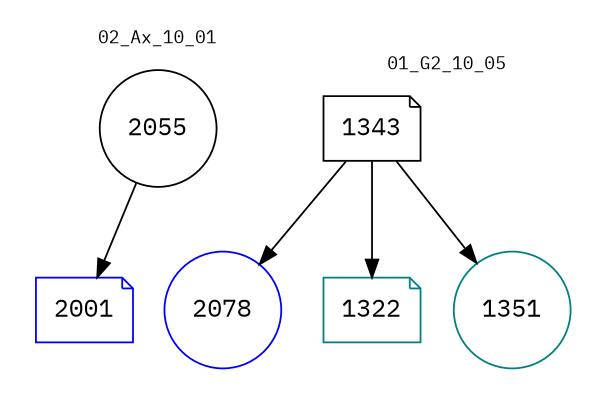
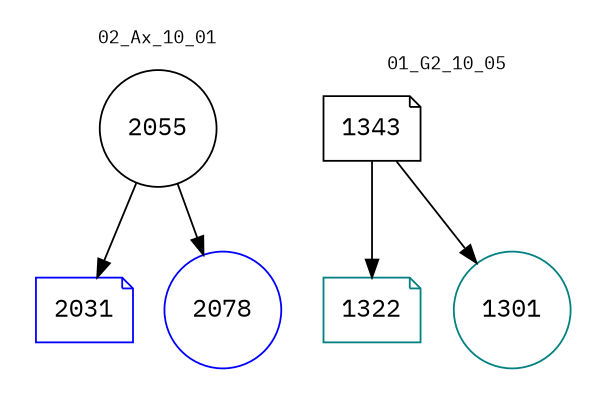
edge "1343" -> "2078": now "2055" -> "2078"
node "2001": label "2001" -> "2031"
node "1351": label "1351" -> "1301"
